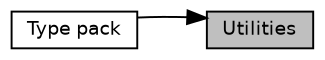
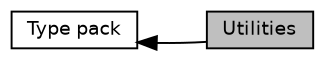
edge "Type pack" -> "Utilities": reversed
